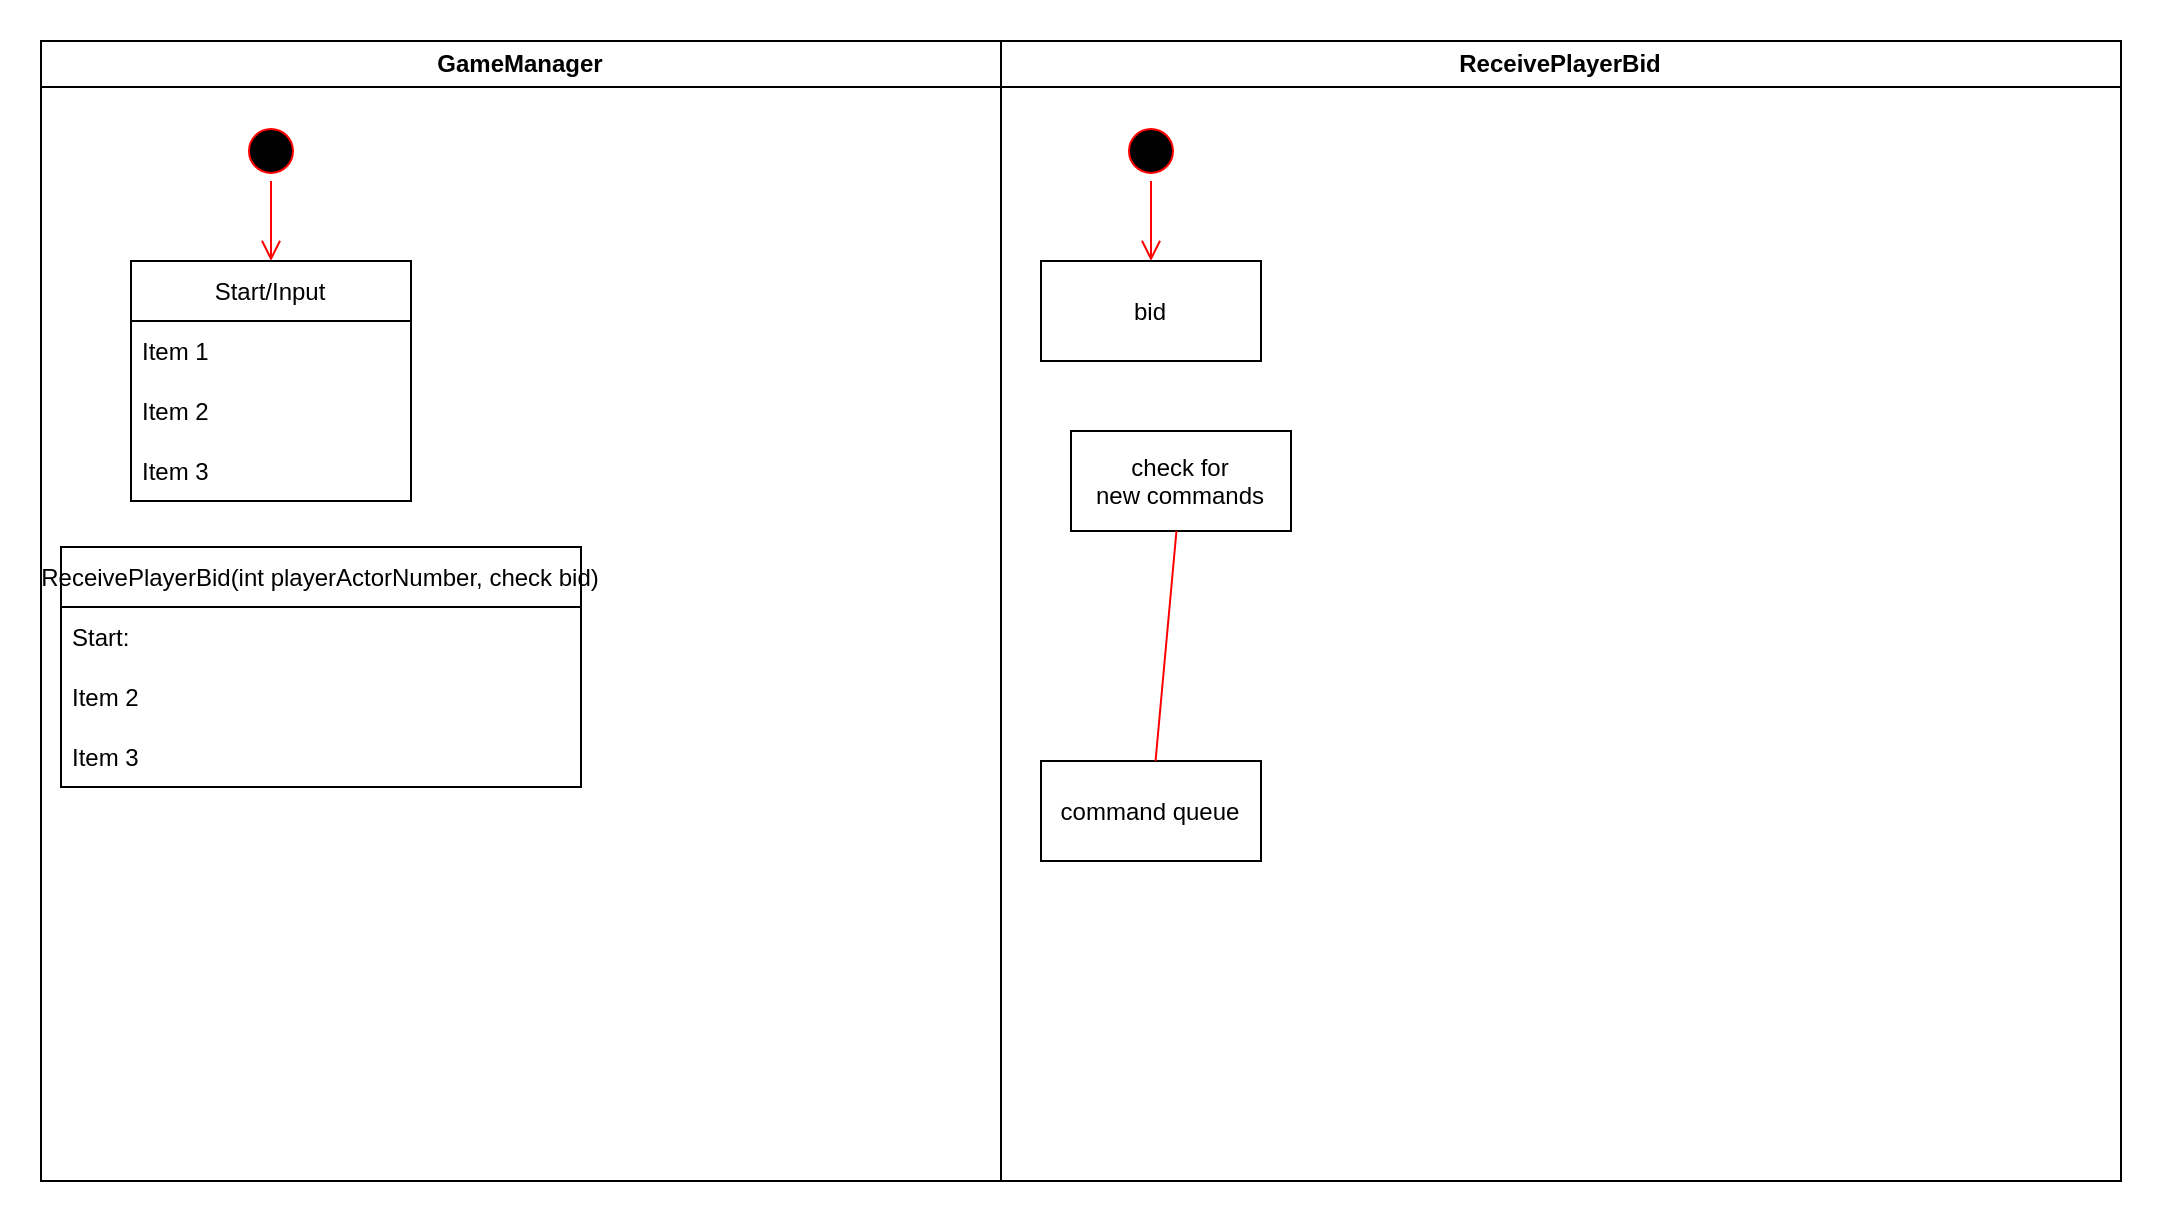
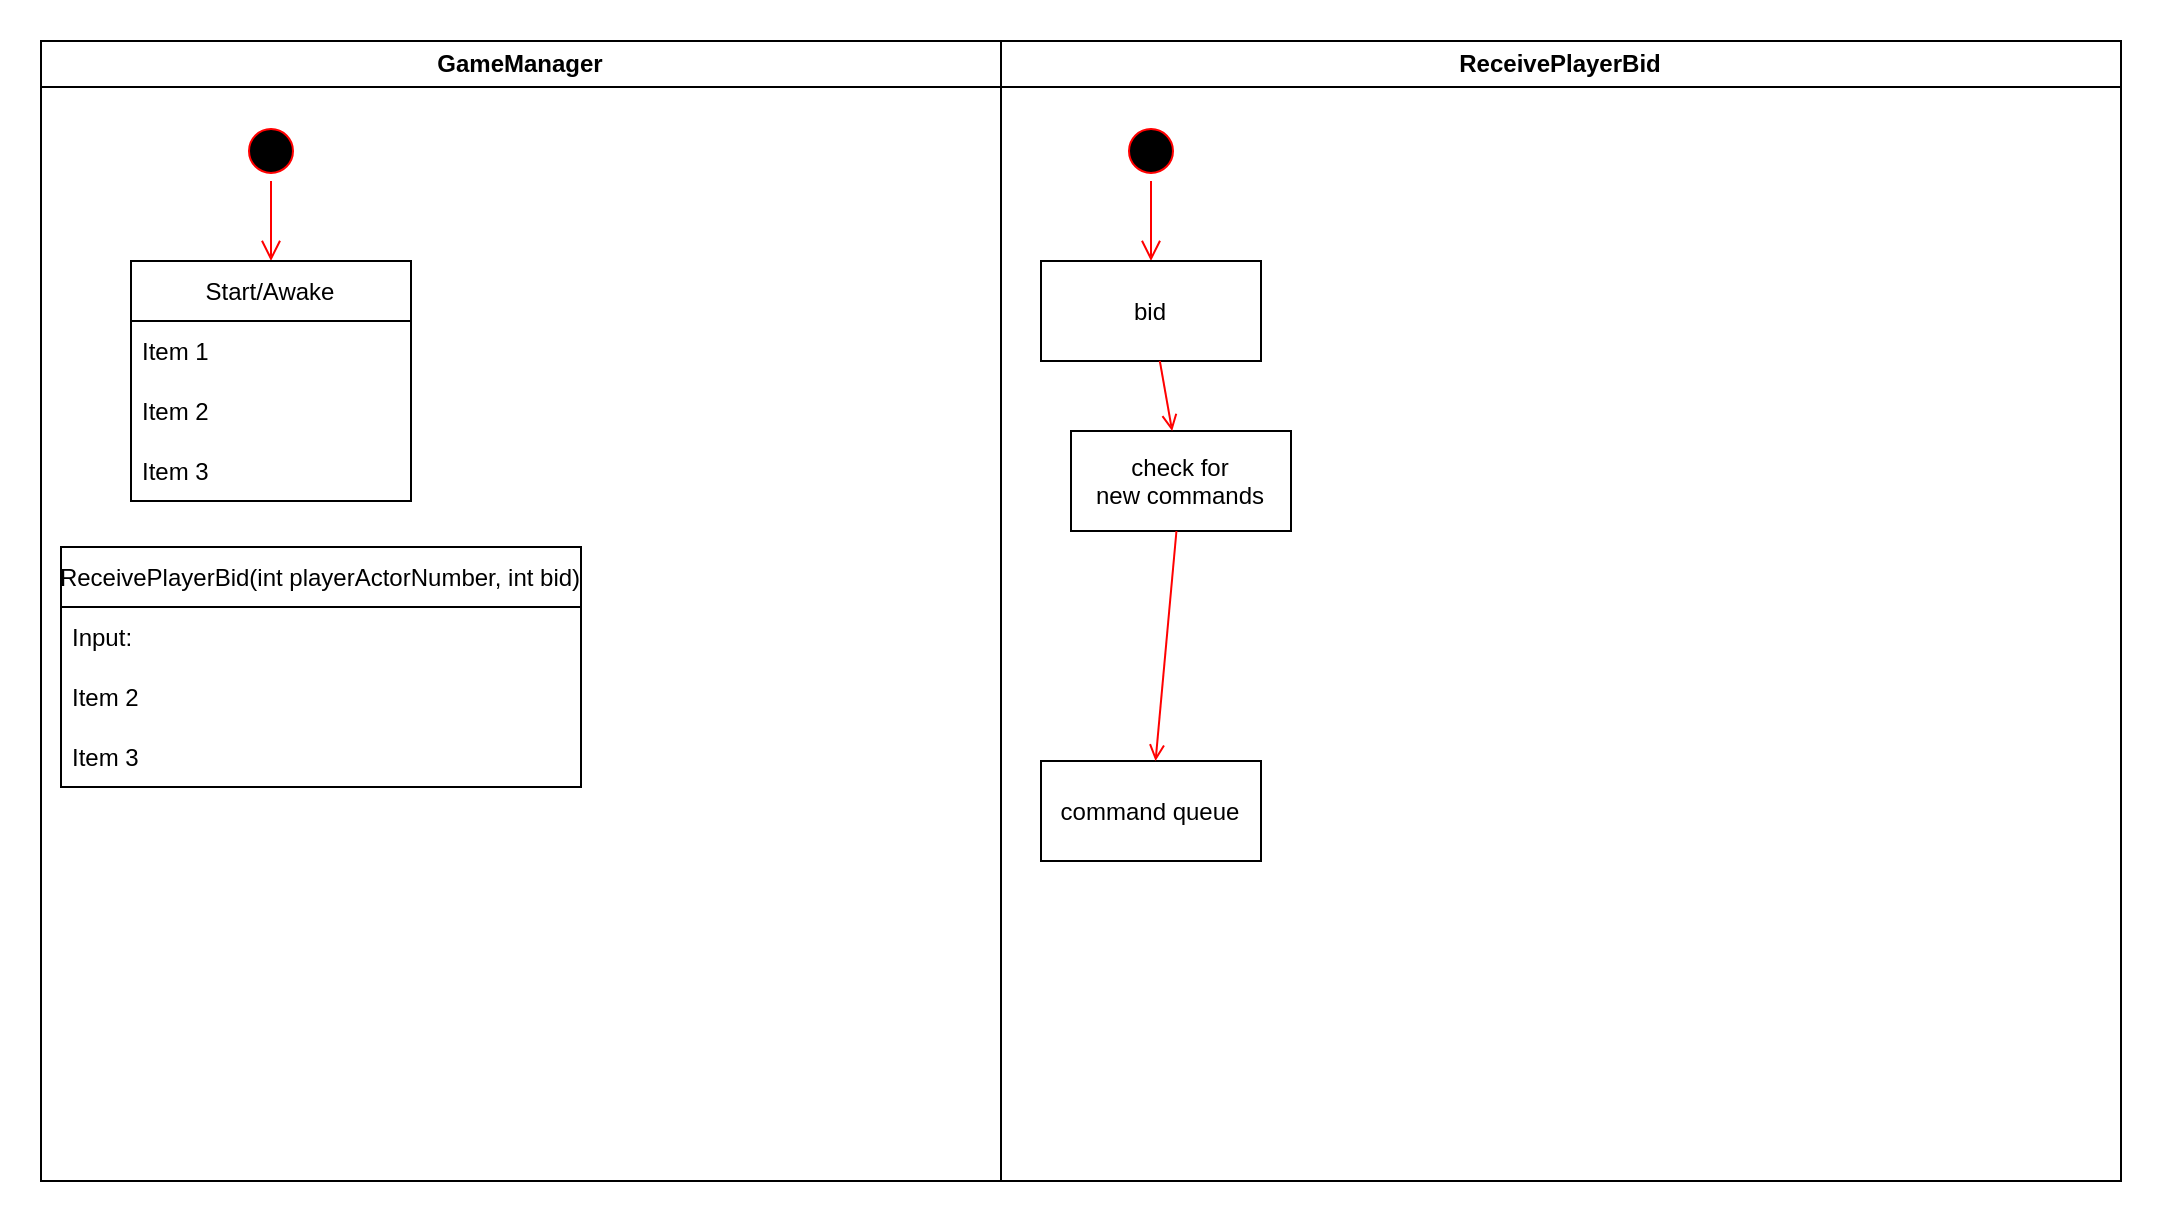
node "Start/Input": label "Start/Input" -> "Start/Awake"
edge "bid" -> "check for new commands": added
node "ReceivePlayerBid(int playerActorNumber, check bid)": label "ReceivePlayerBid(int playerActorNumber, check bid)" -> "ReceivePlayerBid(int playerActorNumber, int bid)"
node "Start:": label "Start:" -> "Input:"
edge "check for new commands" -- "command queue": arrowhead none -> open
